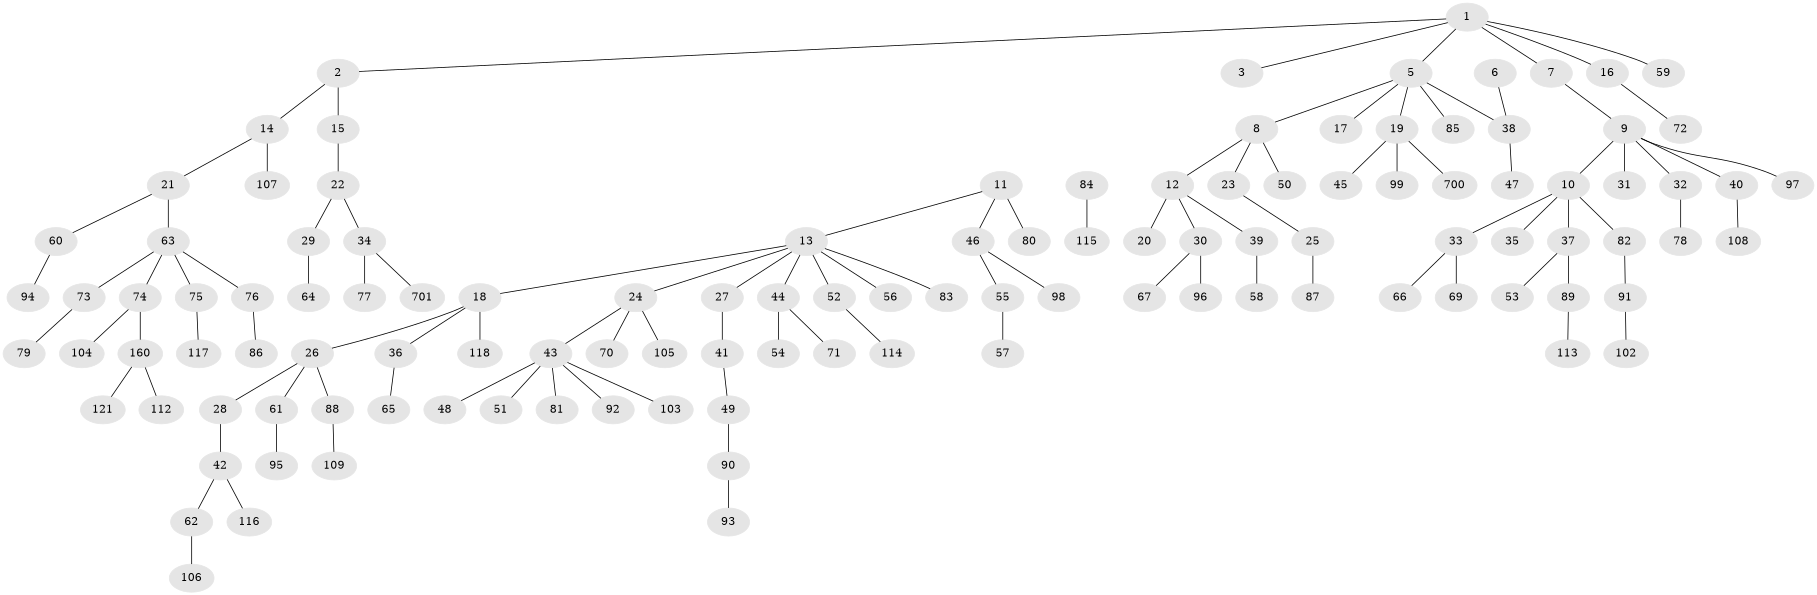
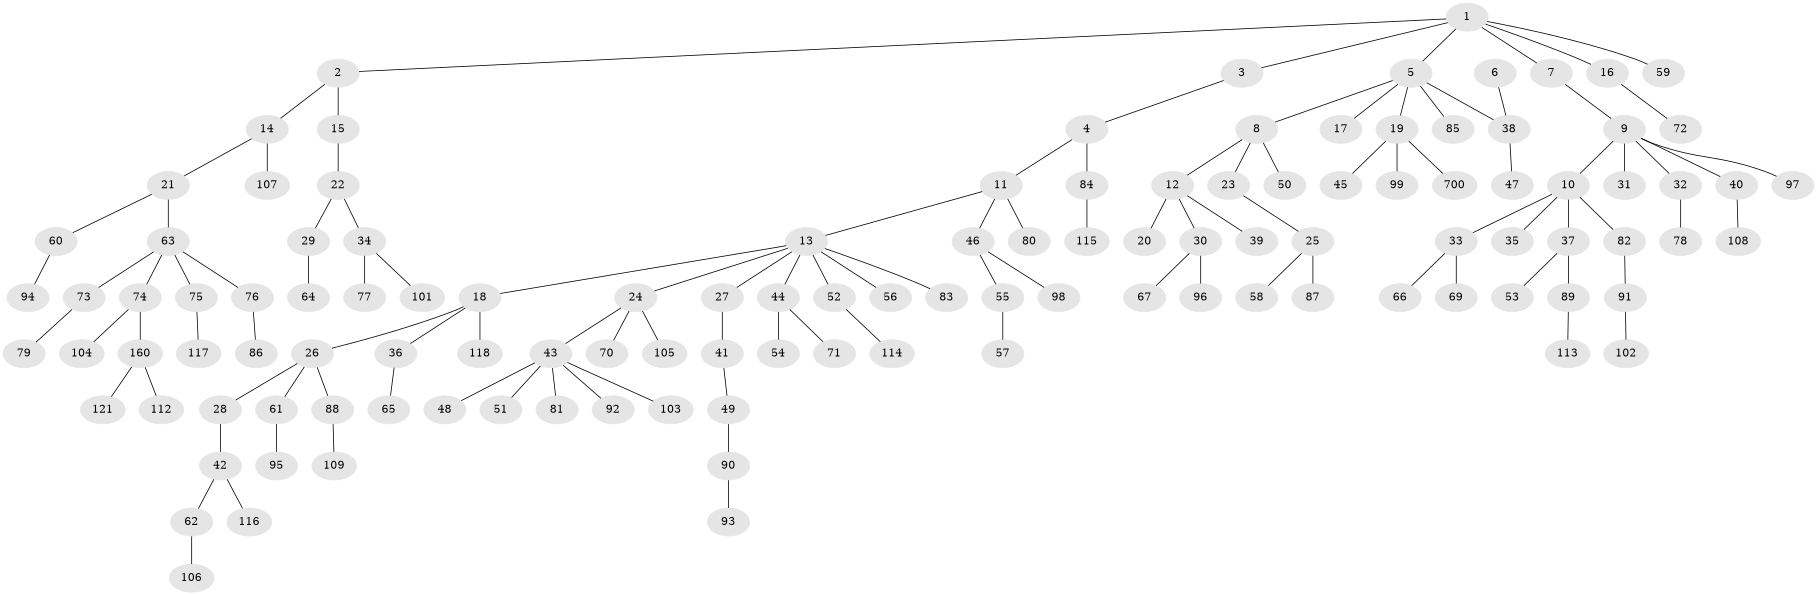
node "4": added
edge "39" -- "58": now "25" -- "58"
node "701": label "701" -> "101"
